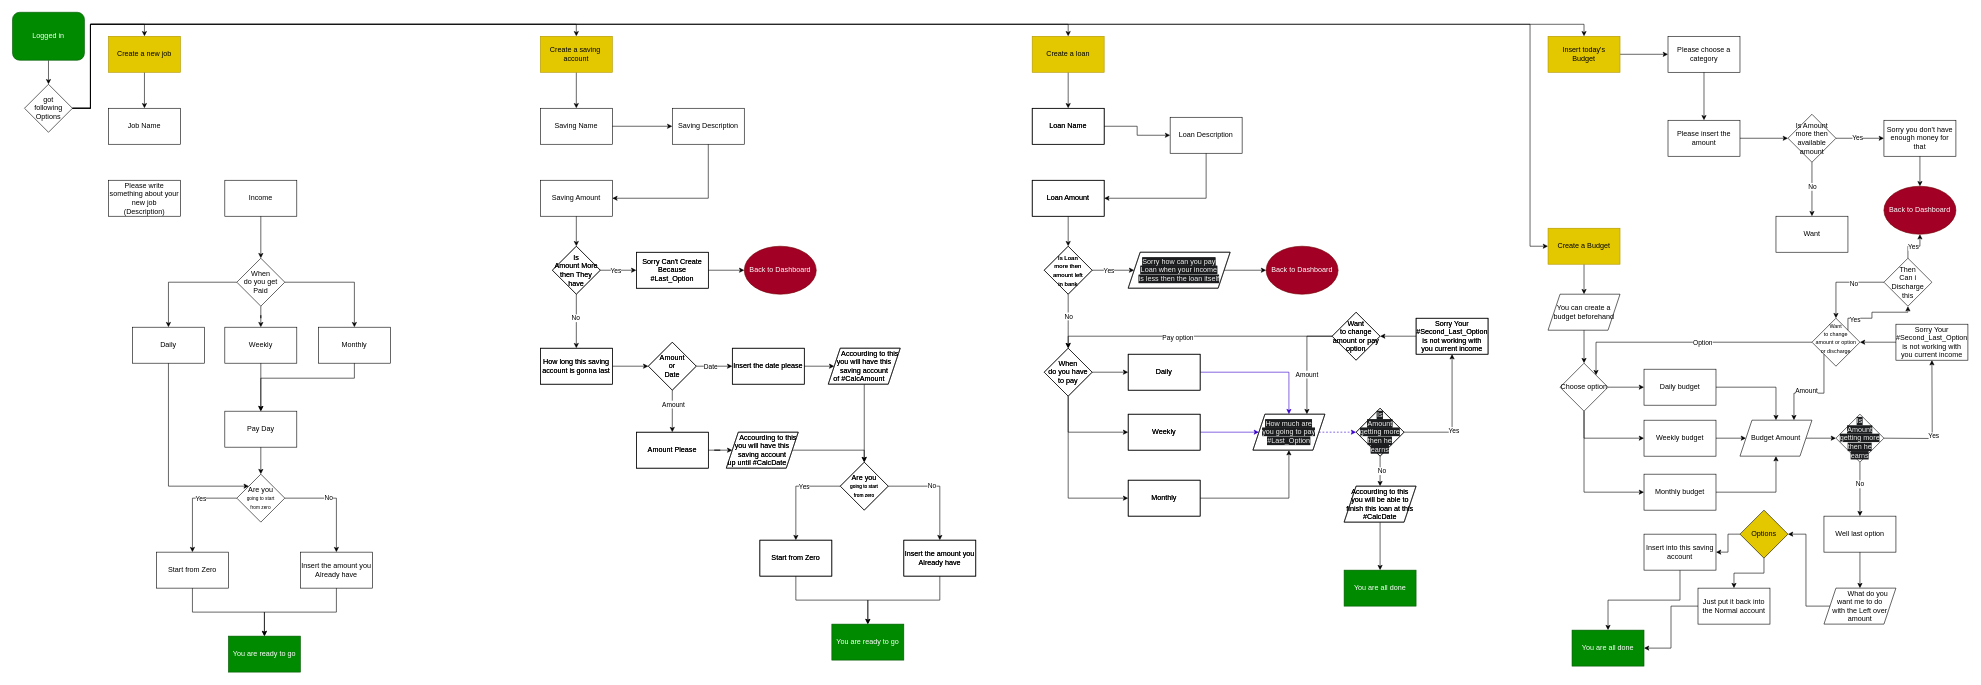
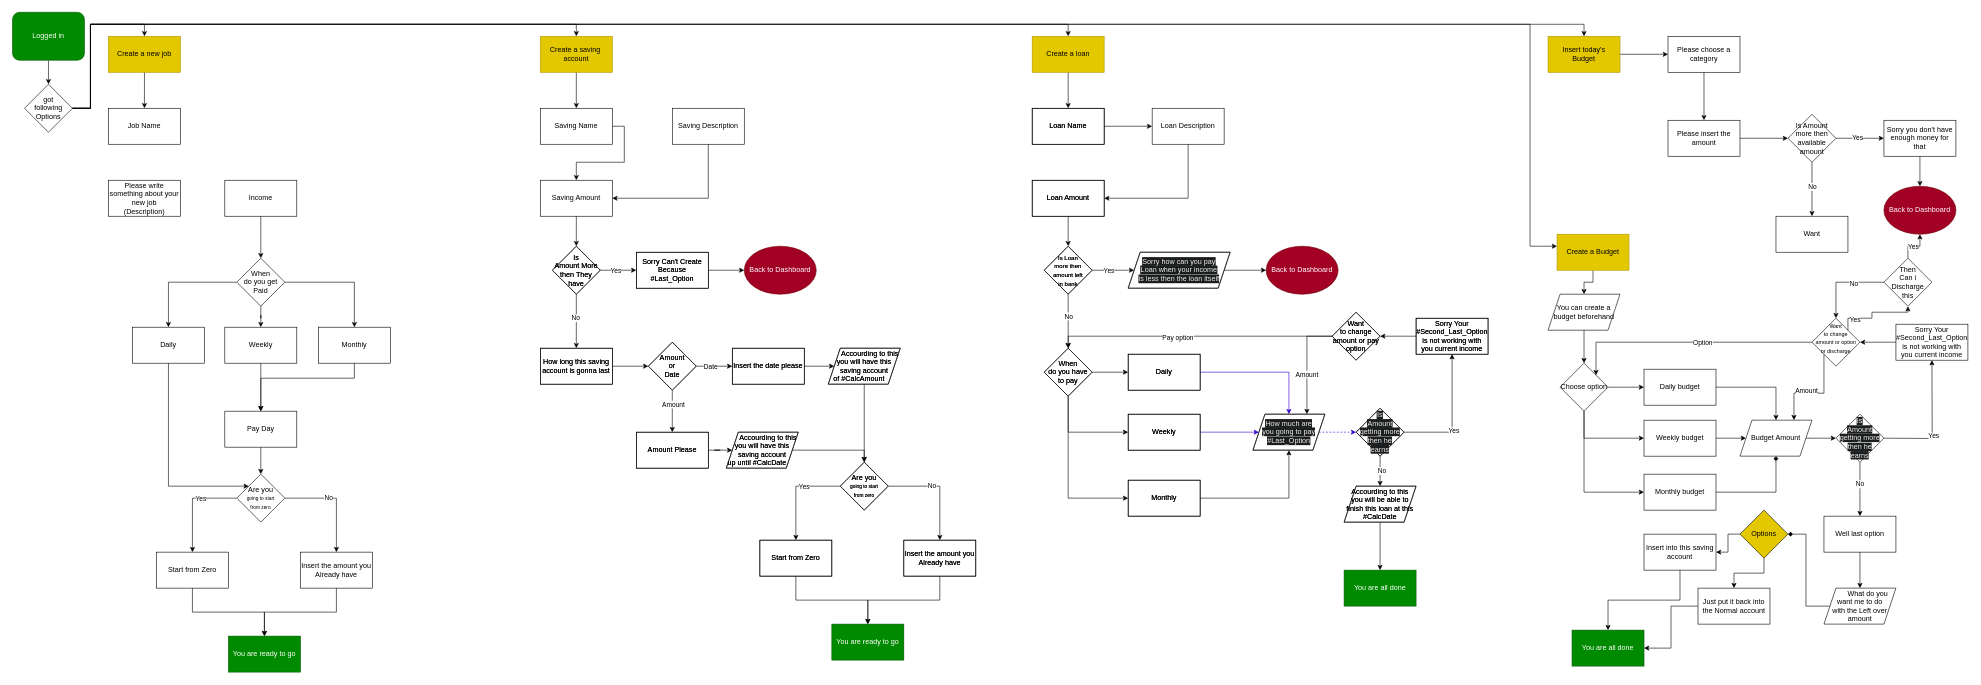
edge "Saving Name" -> "Saving Description": now "Saving Name" -> "Saving Amount"
node "Loan Description": moved (1206, 135) -> (1188, 126)
node "Create a Budget": moved (1584, 246) -> (1593, 252)
edge "Monthly budget" -> "Budget Amount": arrowhead classic -> diamond
edge "What do you want me to do with the Left over amount" -> "Options": arrowhead classic -> diamond
